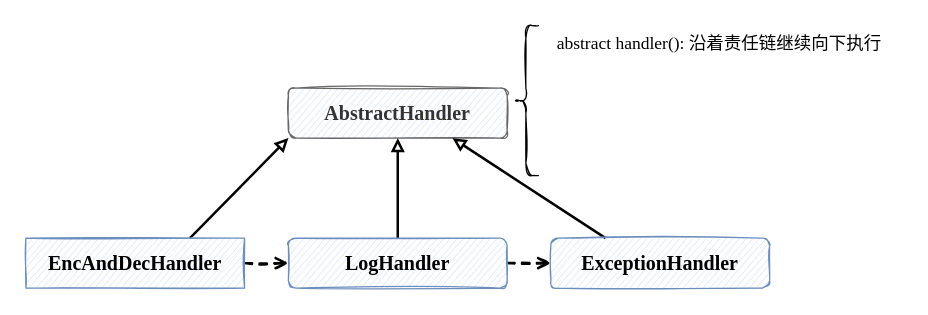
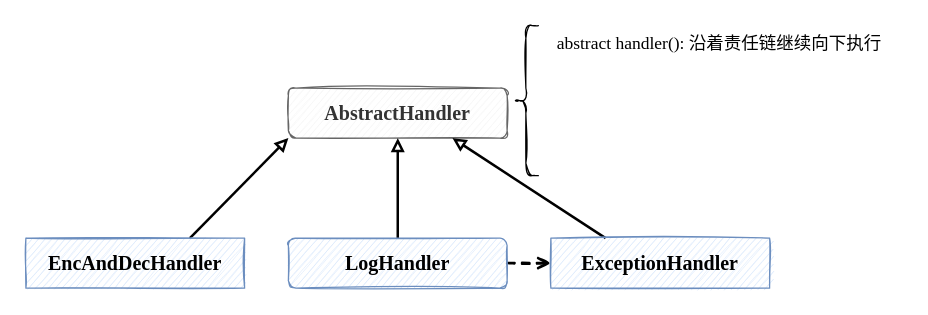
node "AbstractHandler": fillcolor #dae8fc -> #f5f5f5
edge "EncAndDecHandler" -> "LogHandler": removed
node "ExceptionHandler": shape rounded rectangle -> rectangle
